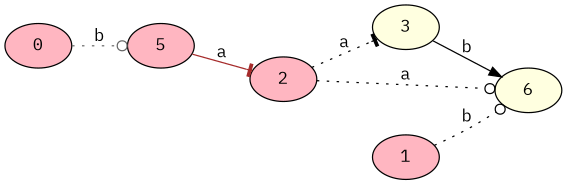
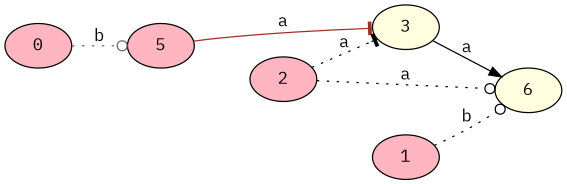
edge "3" -> "6": label "b" -> "a"
edge "5" -> "2": now "5" -> "3"
